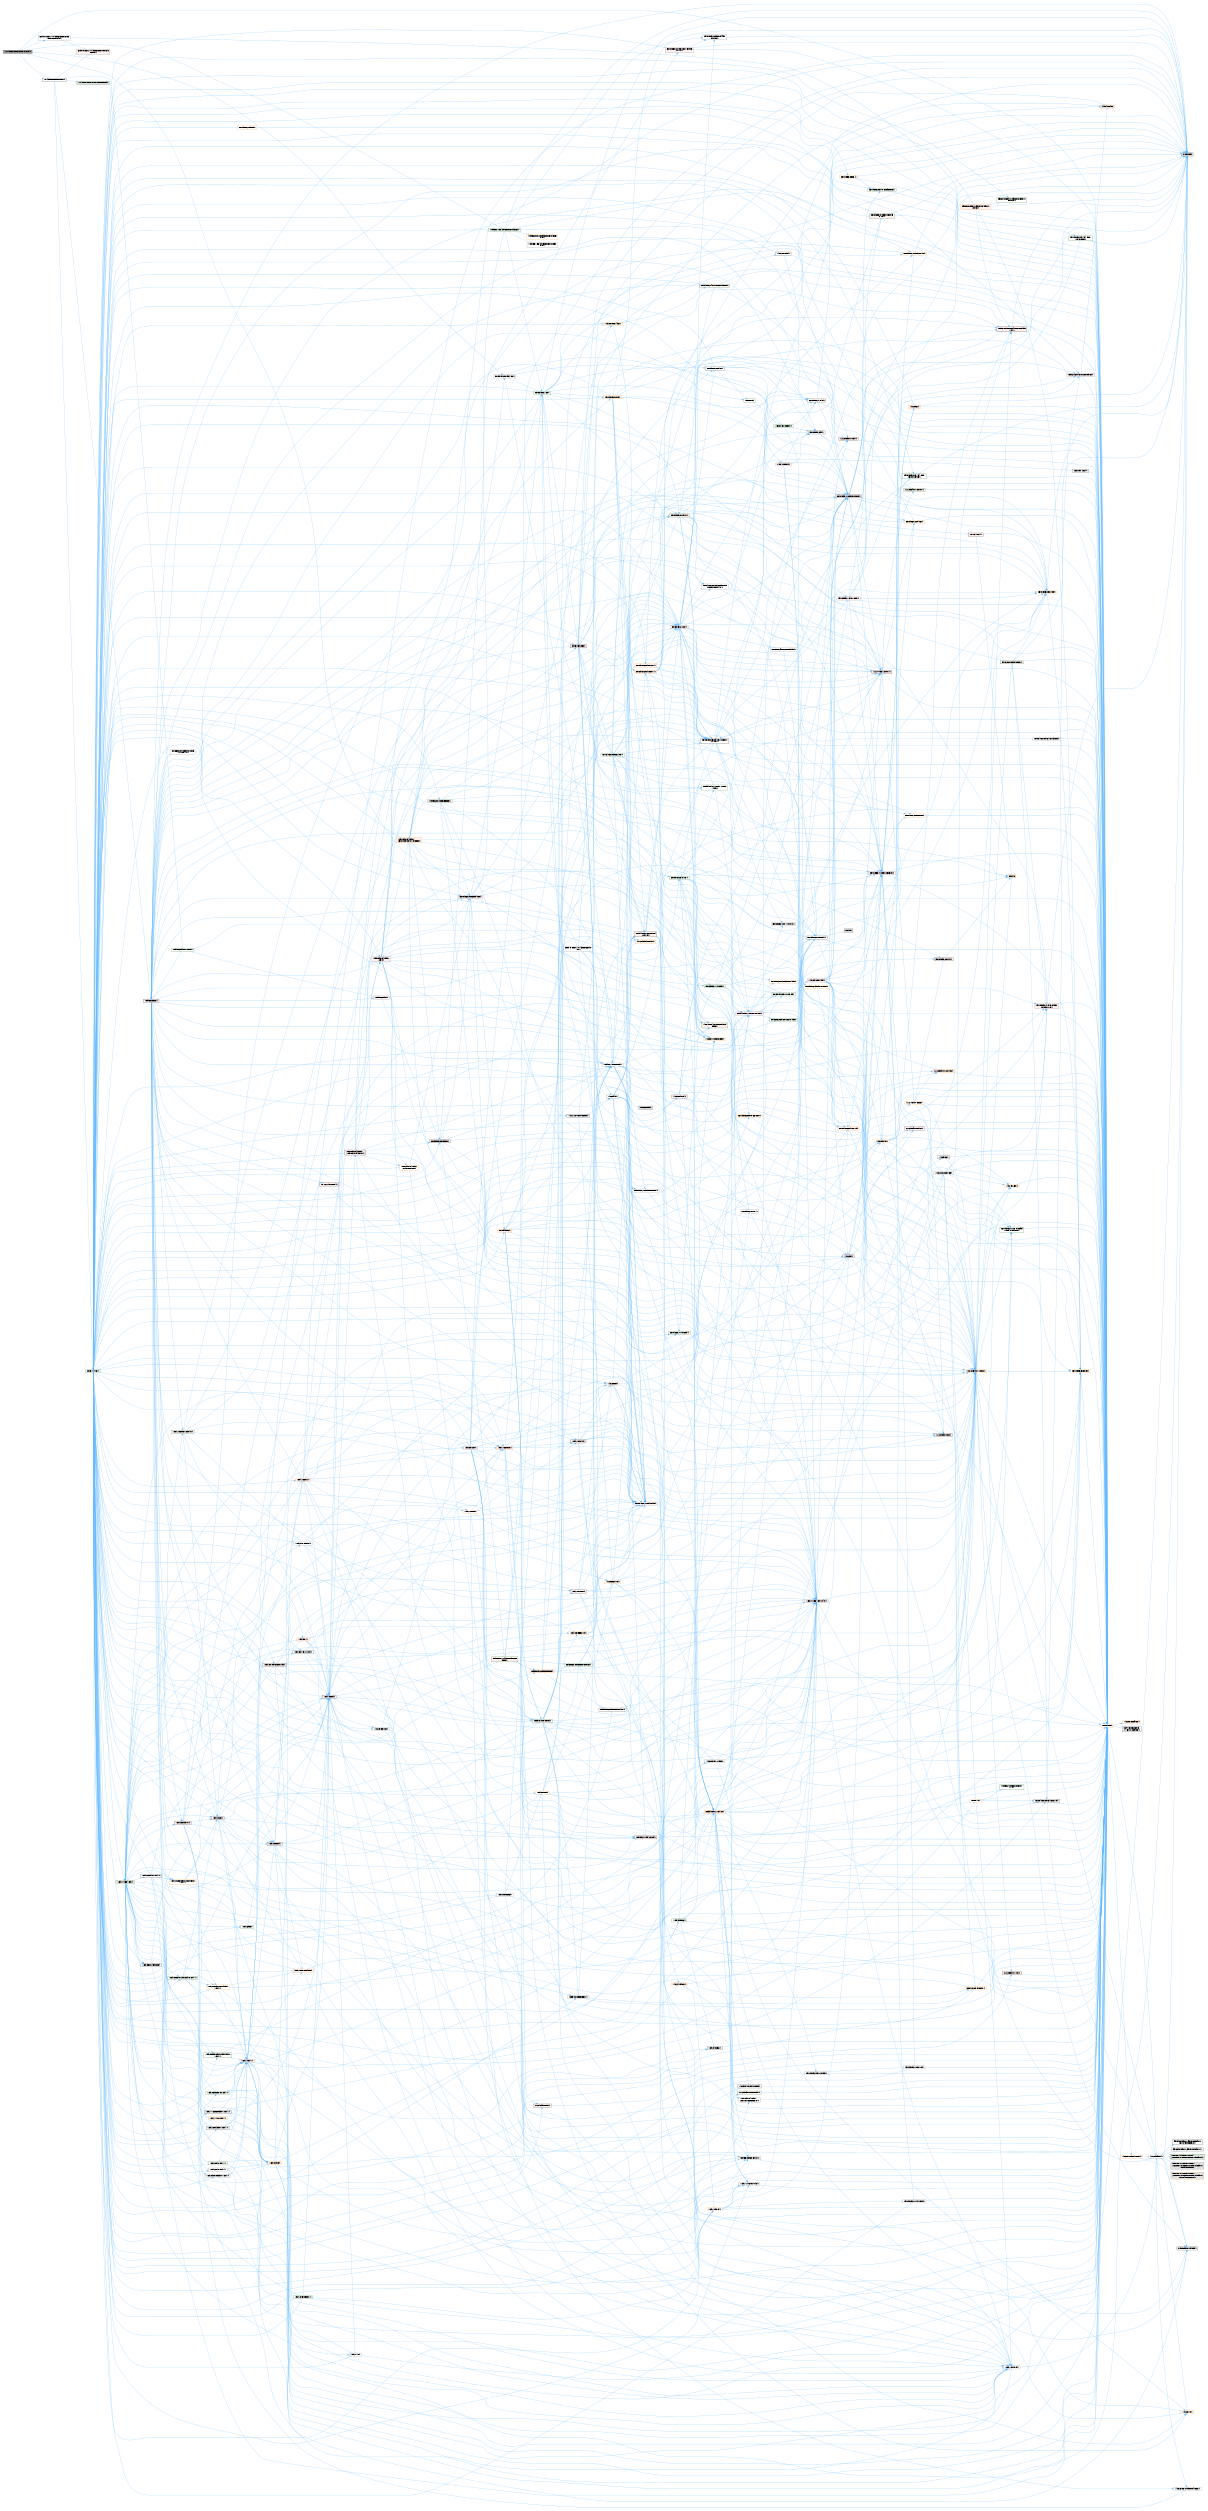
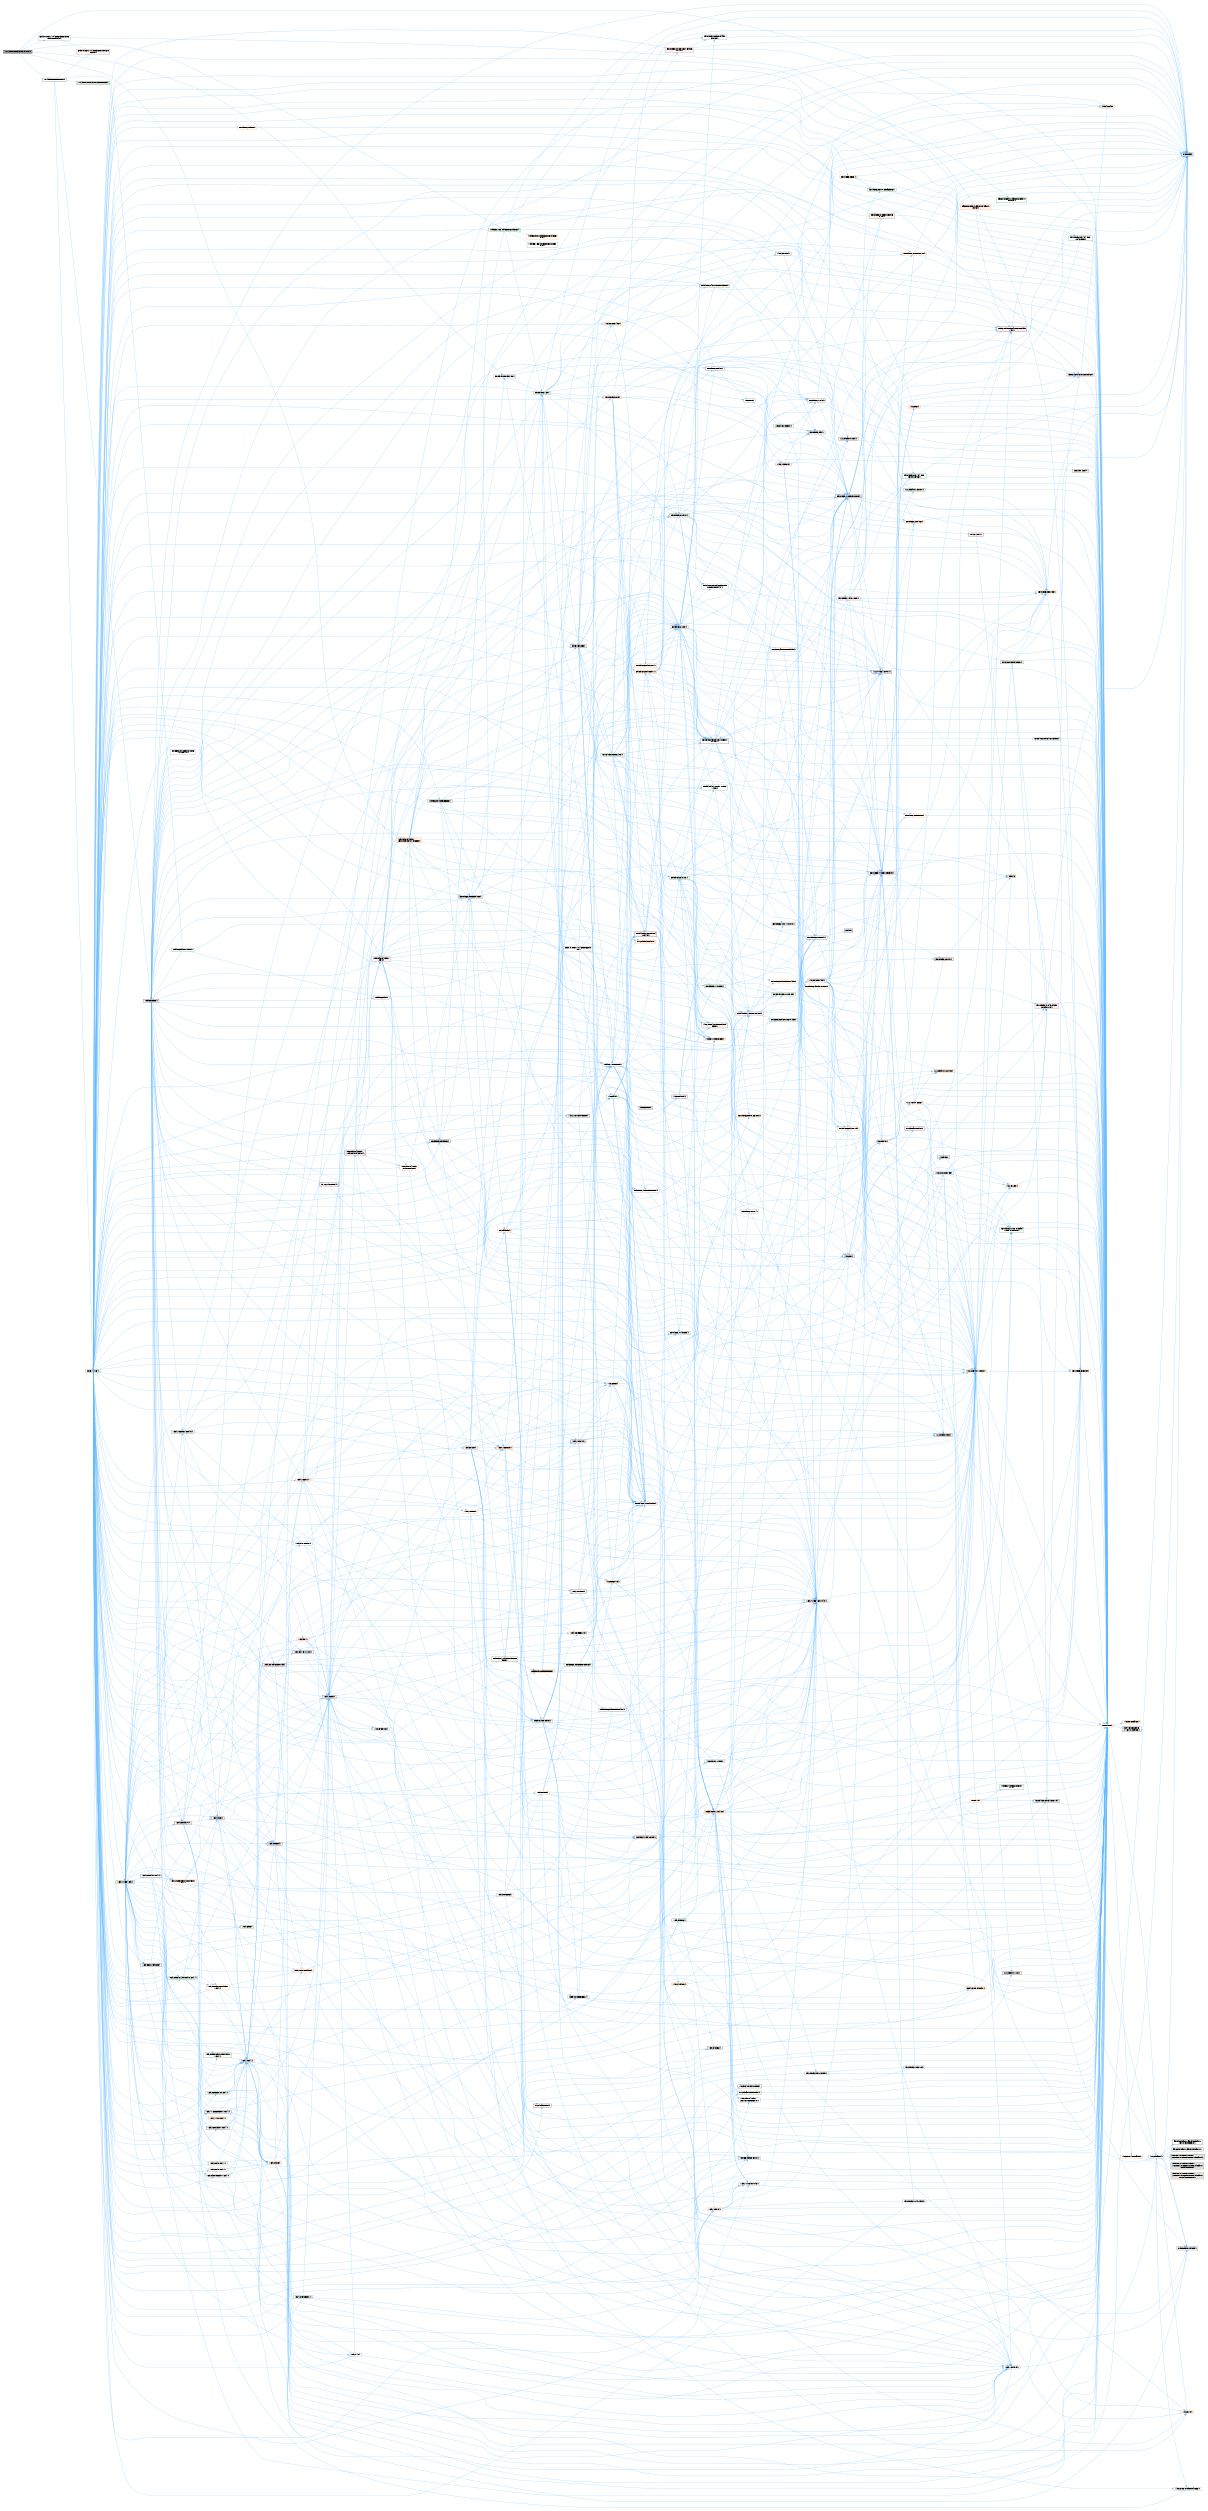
node "Misc/FormatStringSan.h": label "Misc/FormatStringSan.h" -> "Misc/CoreMiscDefines.h"
